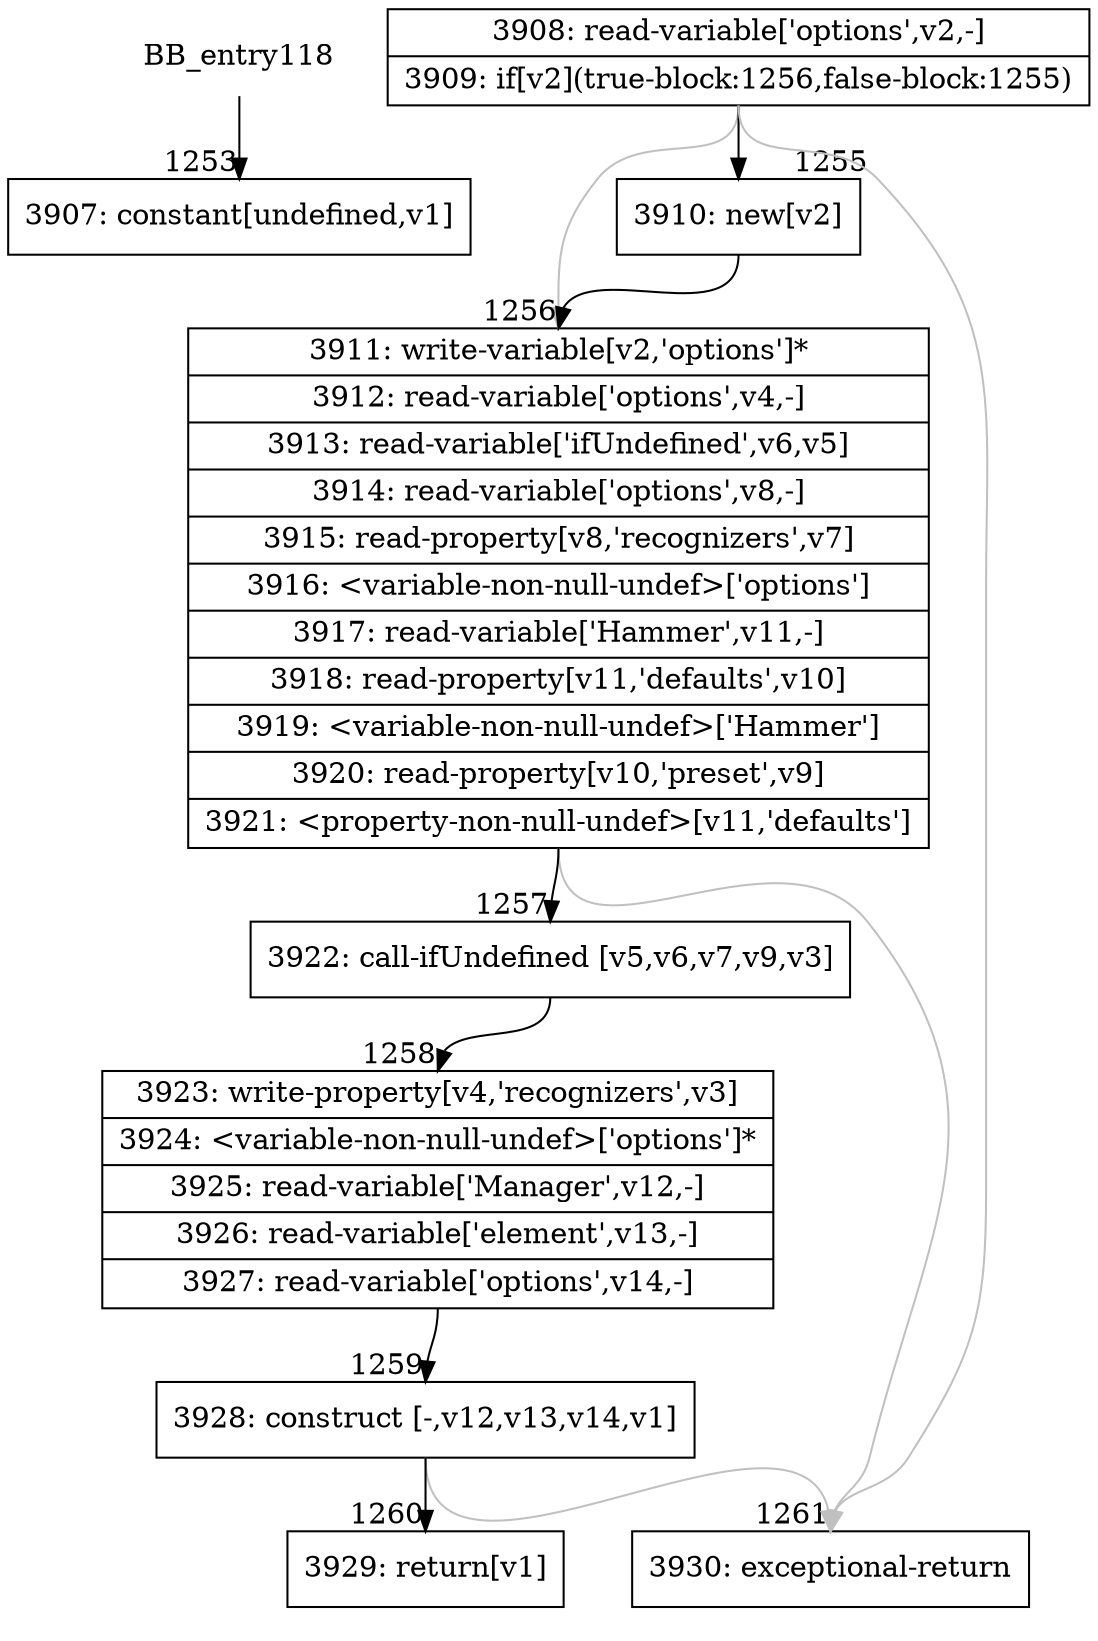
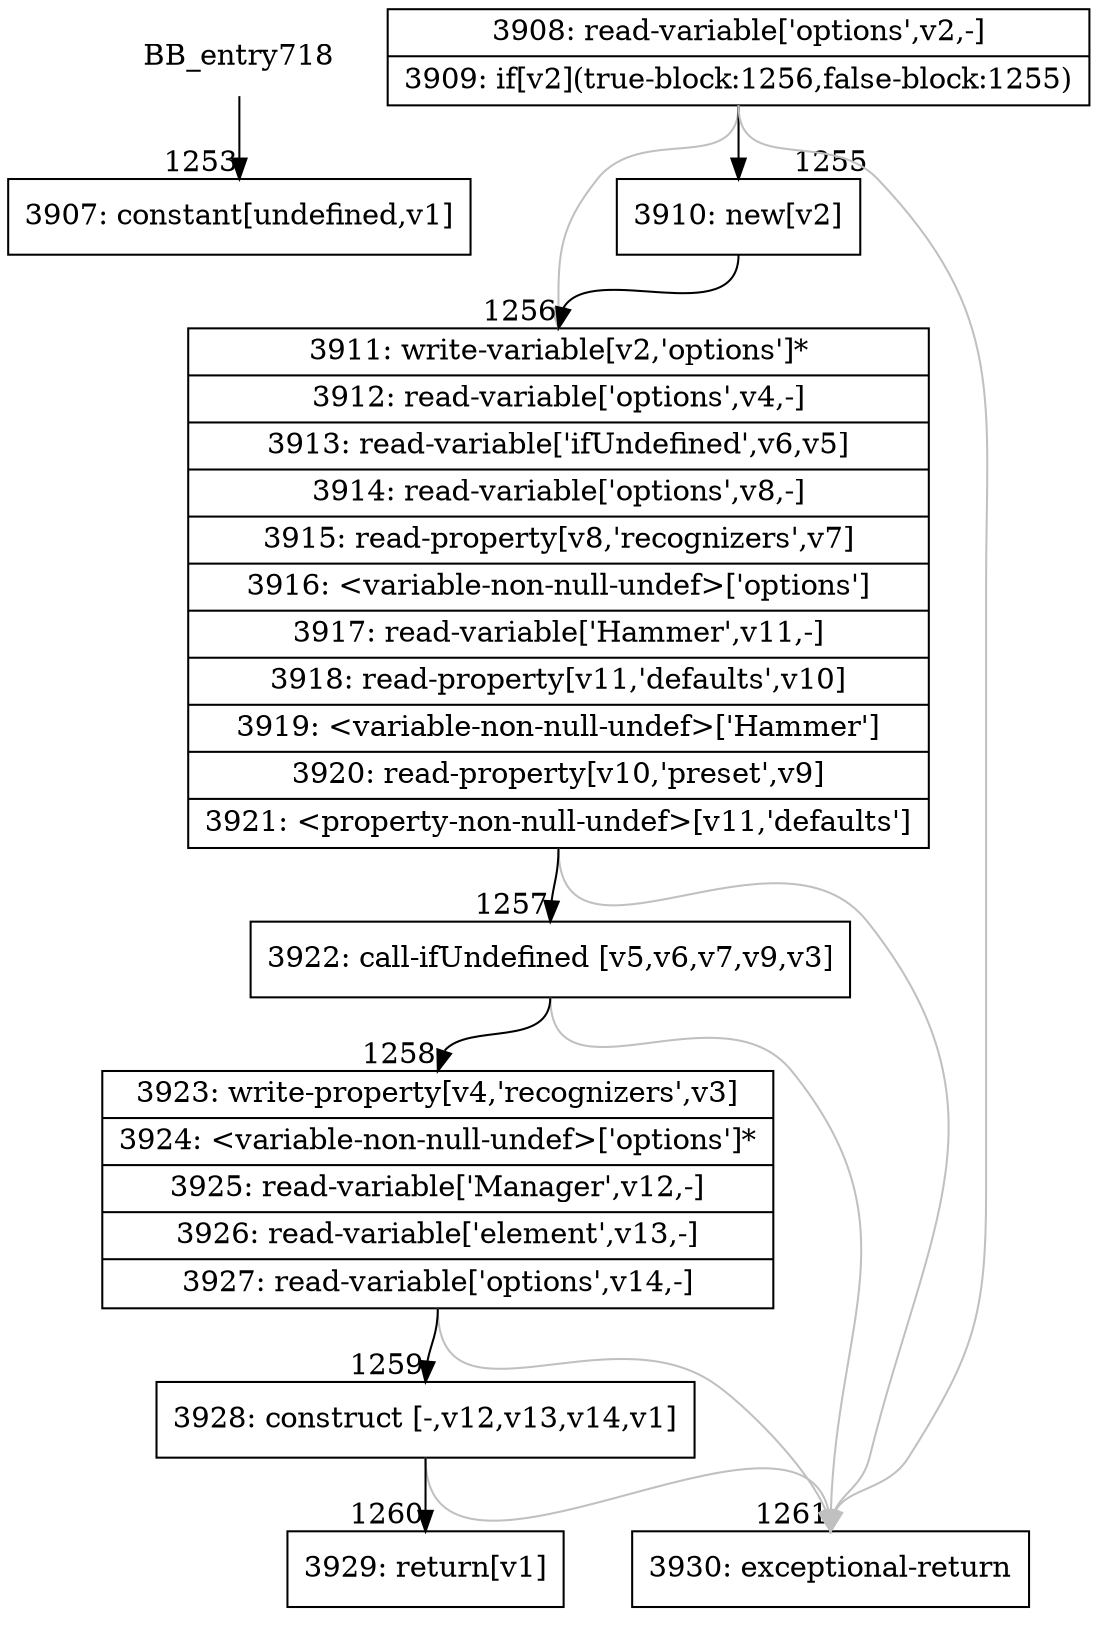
node "BB_entry118": label "BB_entry118" -> "BB_entry718"
edge "3922: call-ifUndefined [v5,v6,v7,v9,v3]" -> "3930: exceptional-return": added
edge "3923: write-property[v4,'recognizers',v3]" -> "3930: exceptional-return": added
